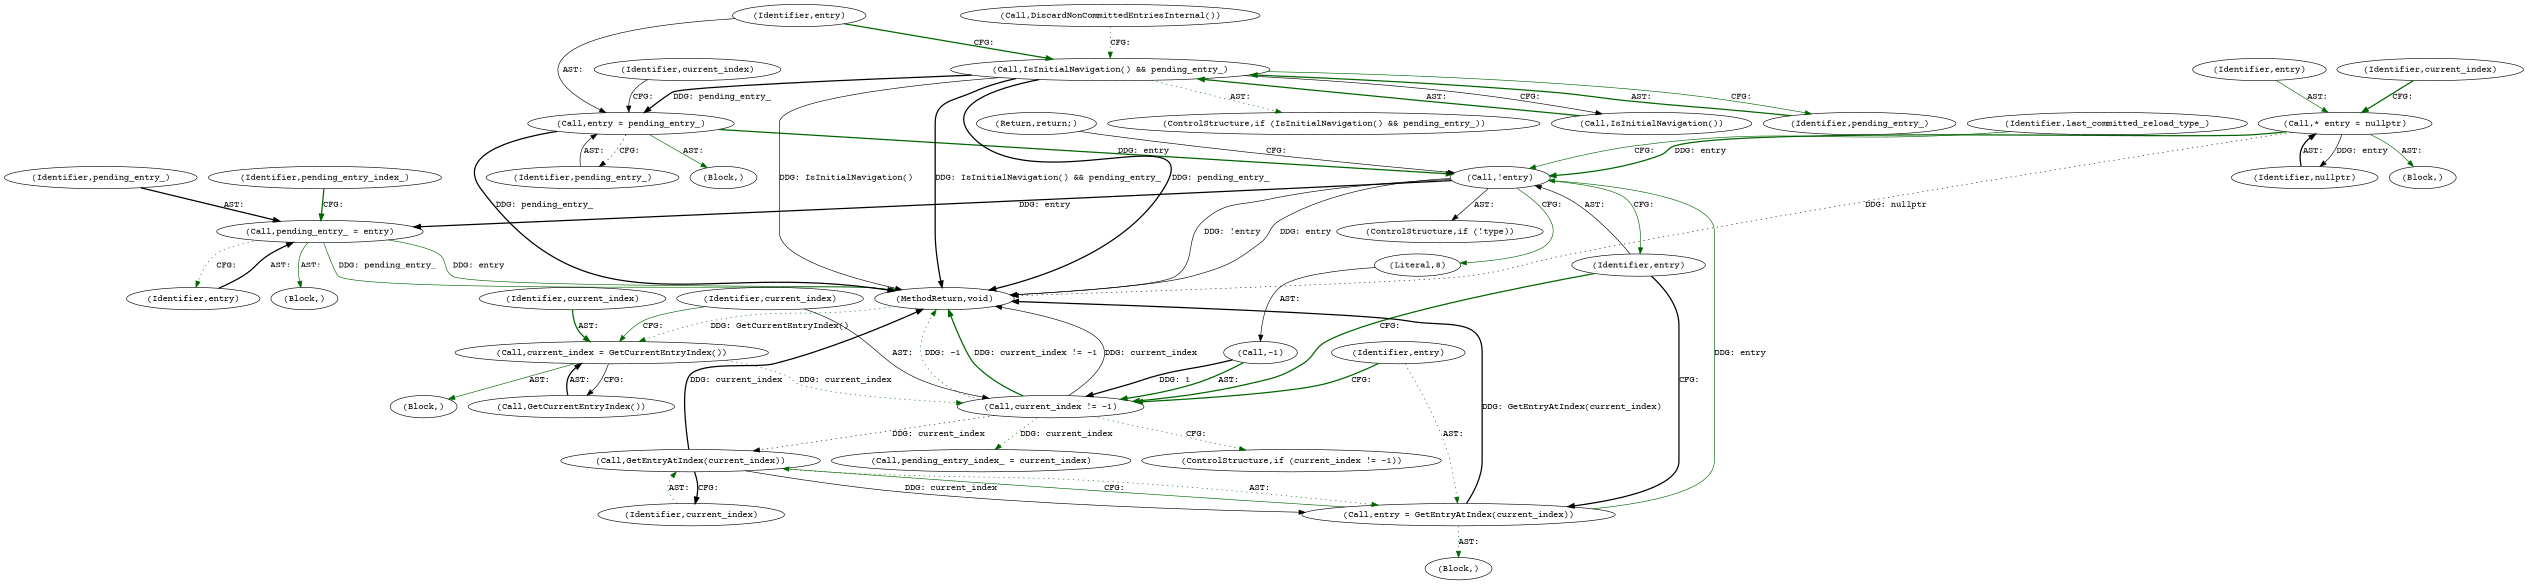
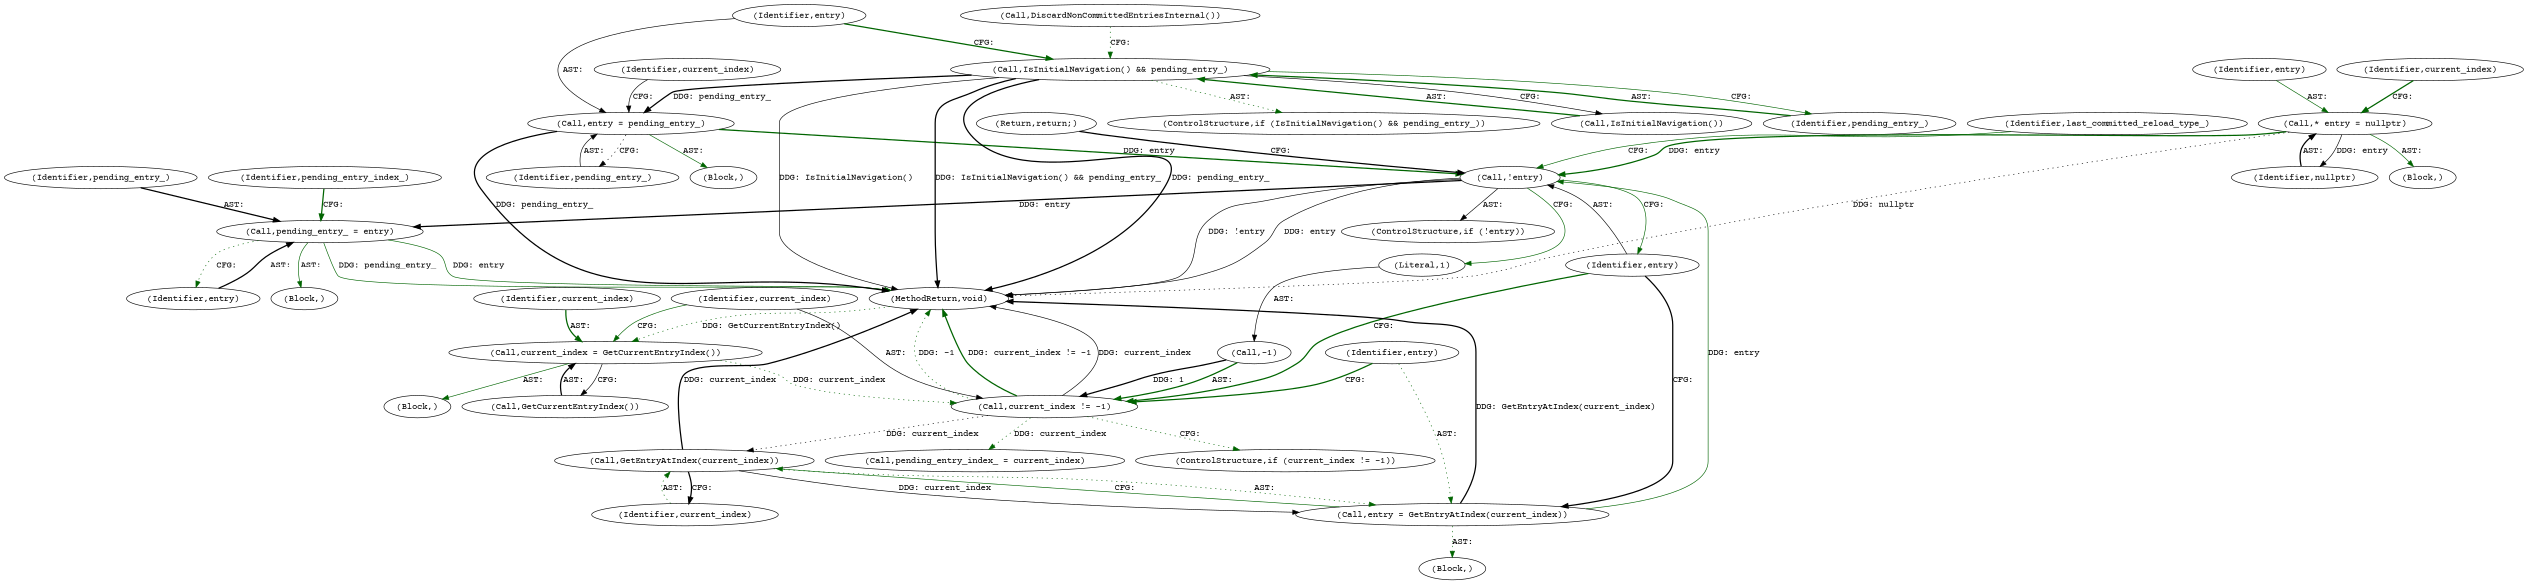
edge "(Return,return;)" -> "(Call,!entry)": style solid -> bold
node "(ControlStructure,if (!type))": label "(ControlStructure,if (!type))" -> "(ControlStructure,if (!entry))"
node "(Literal,8)": label "(Literal,8)" -> "(Literal,1)"
